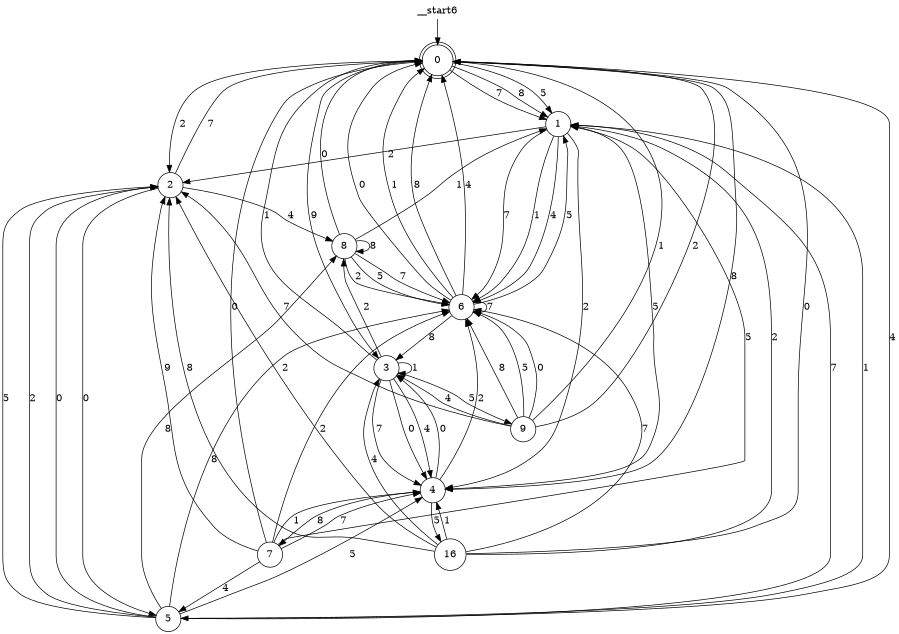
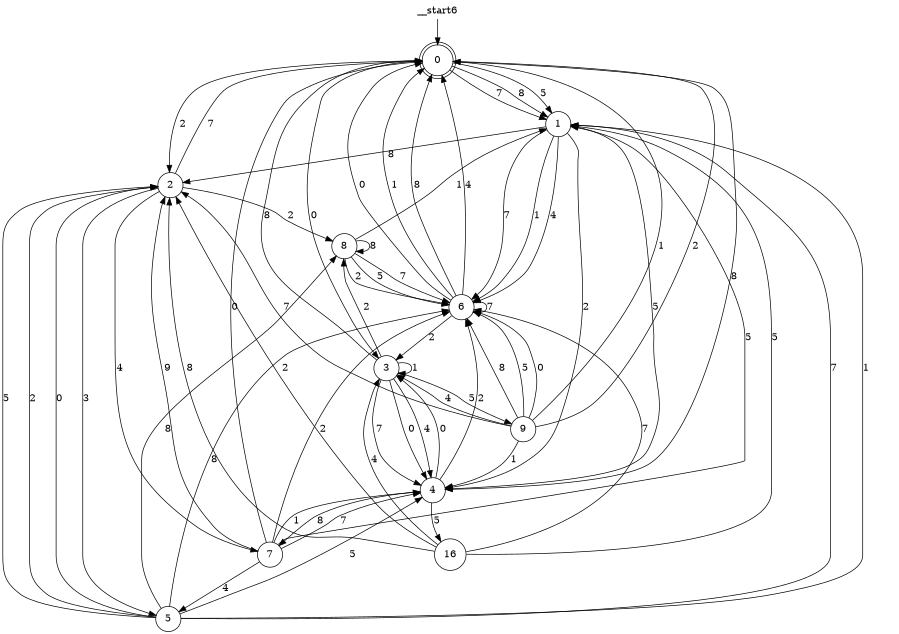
edge "8" -> "0": removed, label "0"
edge "1" -> "2": label "2" -> "8"
edge "3" -> "0": label "1" -> "8"
edge "2" -> "8": label "4" -> "2"
edge "0" -> "3": label "9" -> "0"
edge "6" -> "1": removed, label "5"
edge "16" -> "0": removed, label "0"
edge "6" -> "3": label "8" -> "2"
edge "16" -> "1": label "2" -> "5"
edge "2" -> "7": added, label "4"
edge "2" -> "5": label "0" -> "3"
edge "0" -> "5": removed, label "4"
edge "16" -> "4": now "9" -> "4"
